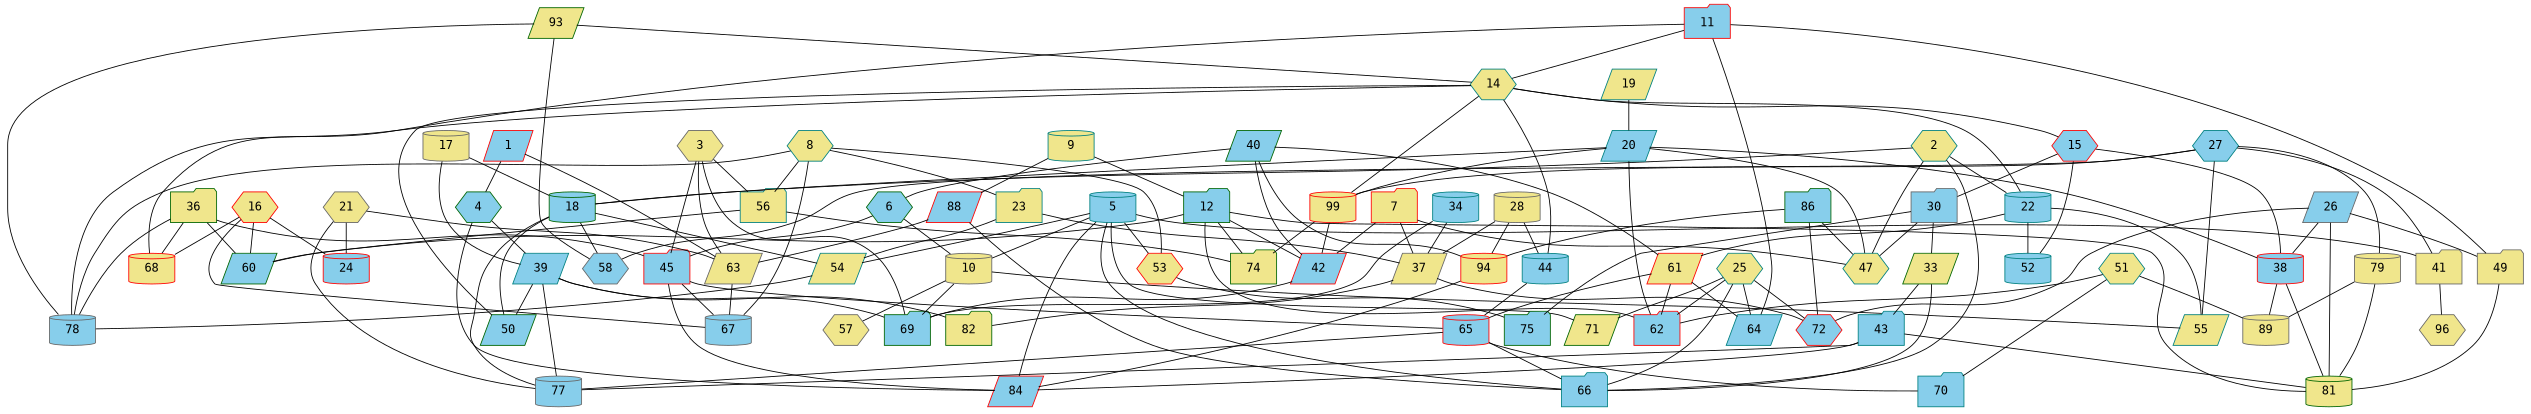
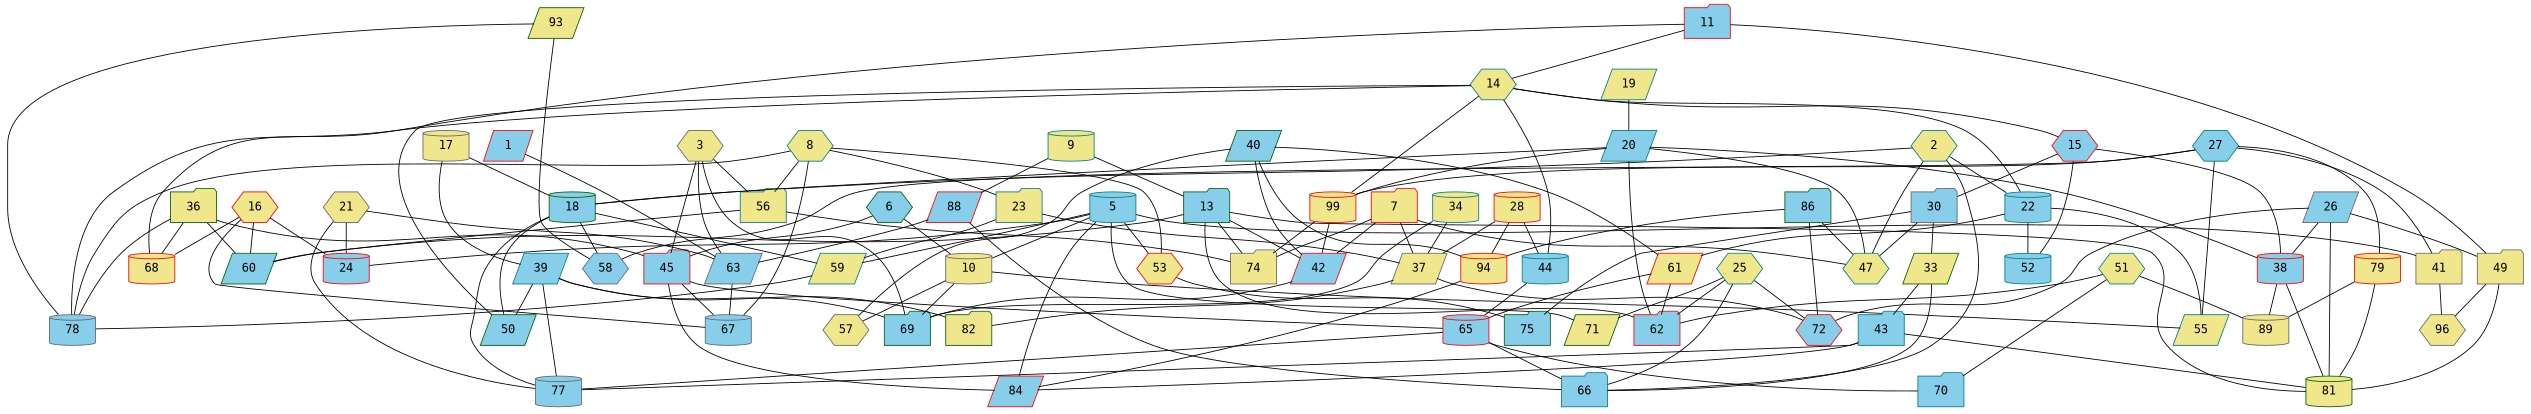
edge "93" -- "14": removed
edge "40" -- "6": now "40" -- "57"
node "4": removed
node "12": label "12" -> "13"
node "34": fillcolor skyblue -> khaki
node "28": color gray40 -> red
edge "7" -- "74": added
node "63": fillcolor khaki -> skyblue
node "54": label "54" -> "59"
node "74": color darkgreen -> gray40
node "79": color gray40 -> red
edge "49" -- "96": added
node "64": removed
edge "5" -- "66": now "5" -- "24"
